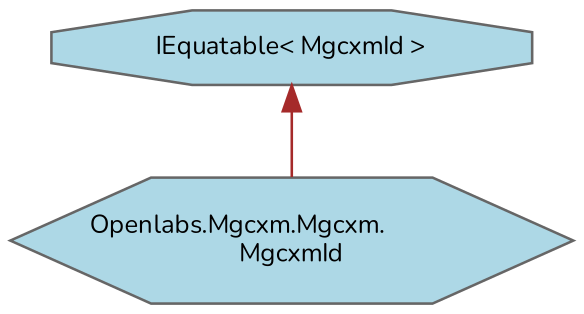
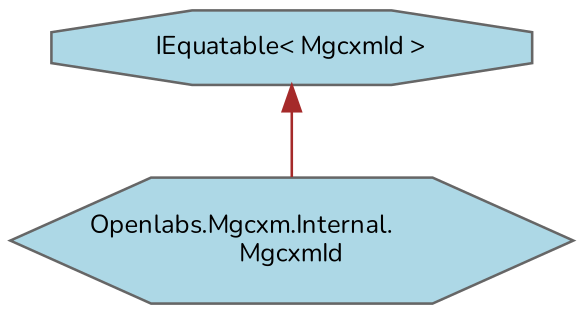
node "Openlabs.Mgcxm.Mgcxm. MgcxmId": label "Openlabs.Mgcxm.Mgcxm. MgcxmId" -> "Openlabs.Mgcxm.Internal. MgcxmId"
